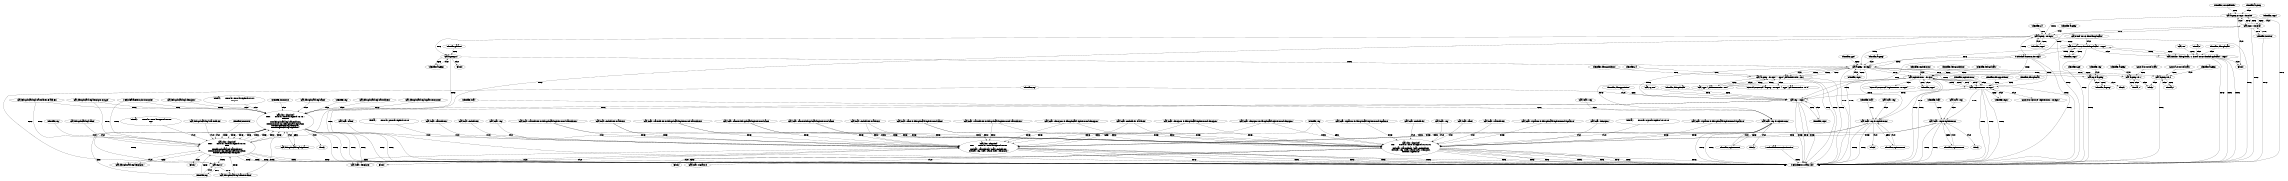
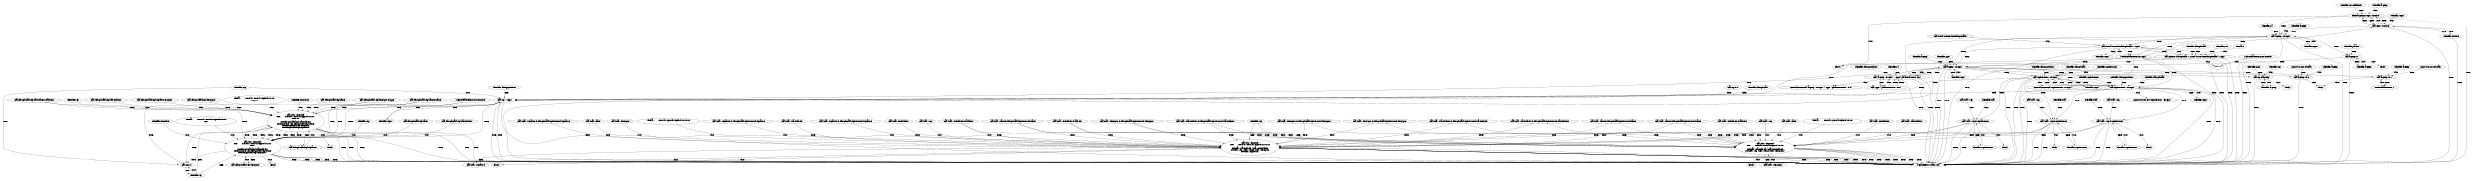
node "(Call,argReg = regsz - ins_size)": label "(Call,argReg = regsz - ins_size)" -> "(Block,argReg = regsz - ins_size)"
node "(Call,sizeof (struct dex_debug_local_t))": label "(Call,sizeof (struct dex_debug_local_t))" -> "(Call,sizeof (memset dex_debug_local_t))"
node "(Call,MA)": label "(Call,MA)" -> "(Identifier,MA)"
node "1000110": added
node "(Literal,1)": label "(Literal,1)" -> "(MethodParameterIn,1)"
node "(Literal,2)": removed
edge "(Call,reg++)" -> "(Call,debug_locals[reg].name = name)": now "(Call,reg++)" -> "(Call,reg < regsz)"
